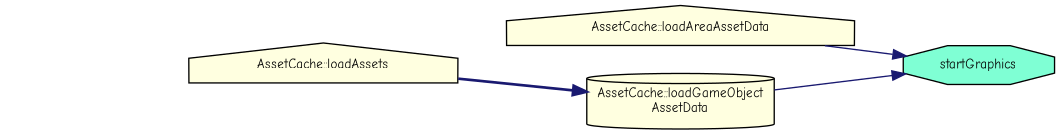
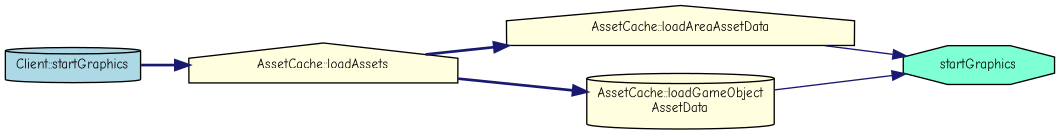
edge "AssetCache::loadAssets" -> "AssetCache::loadAreaAssetData": added
node "Client::startGraphics": added
